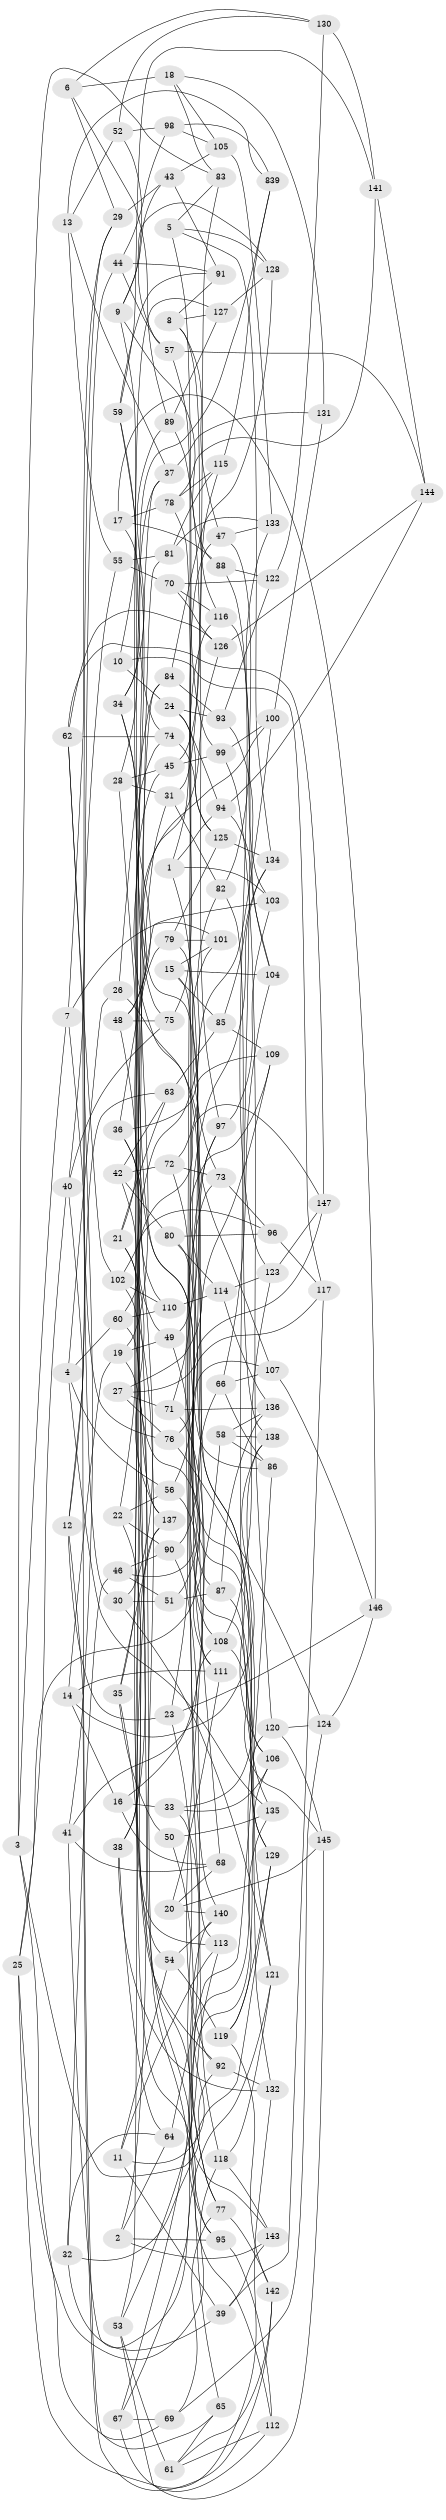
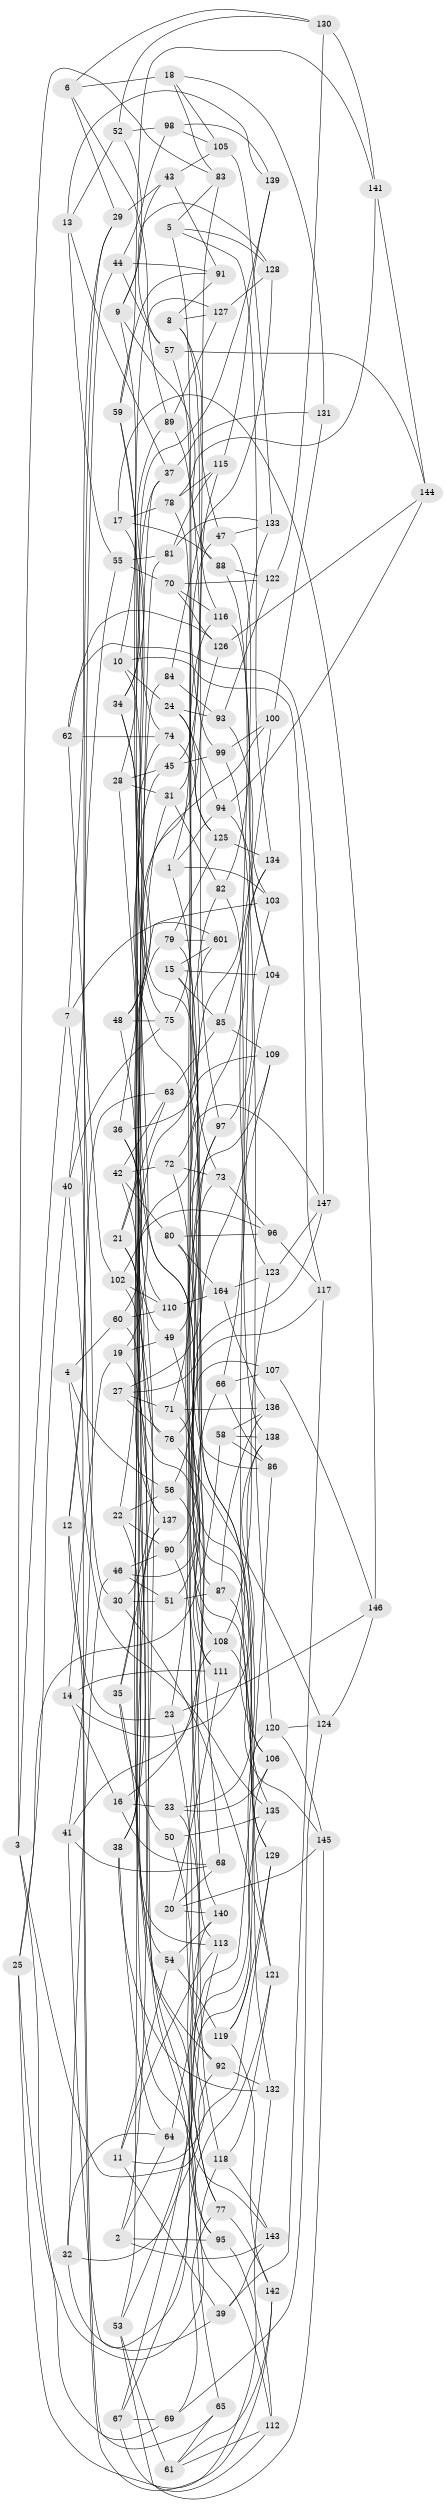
node "839": label "839" -> "139"
node "101": label "101" -> "601"
node "26": removed
edge "62" -- "76": now "10" -- "76"
node "114": label "114" -> "164"
